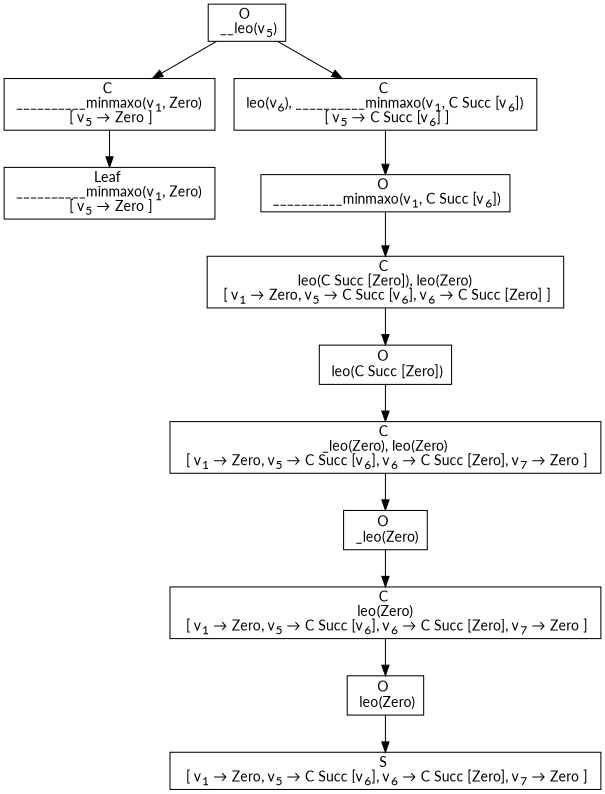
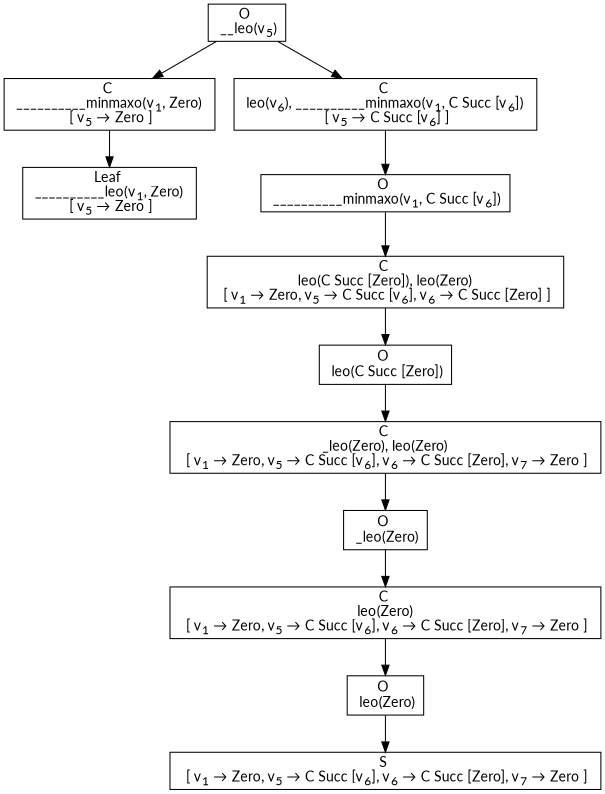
node "Leaf": text "__________minmaxo(v" -> "__________leo(v"
